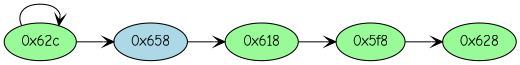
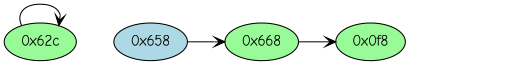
edge "0x62c" -> "0x658": removed
node "0x618": label "0x618" -> "0x668"
node "0x5f8": label "0x5f8" -> "0x0f8"
node "0x628": removed
